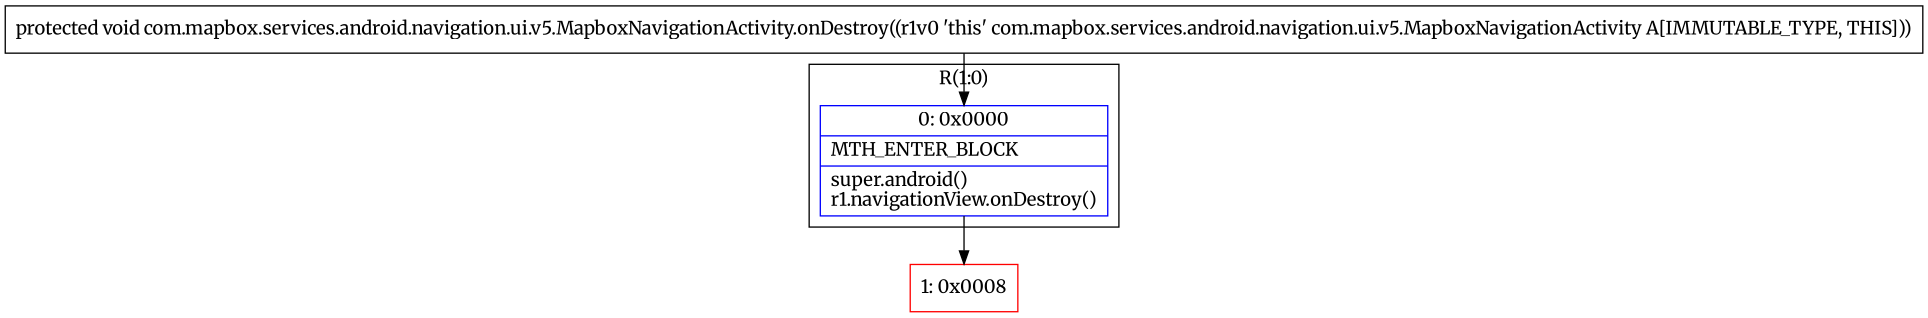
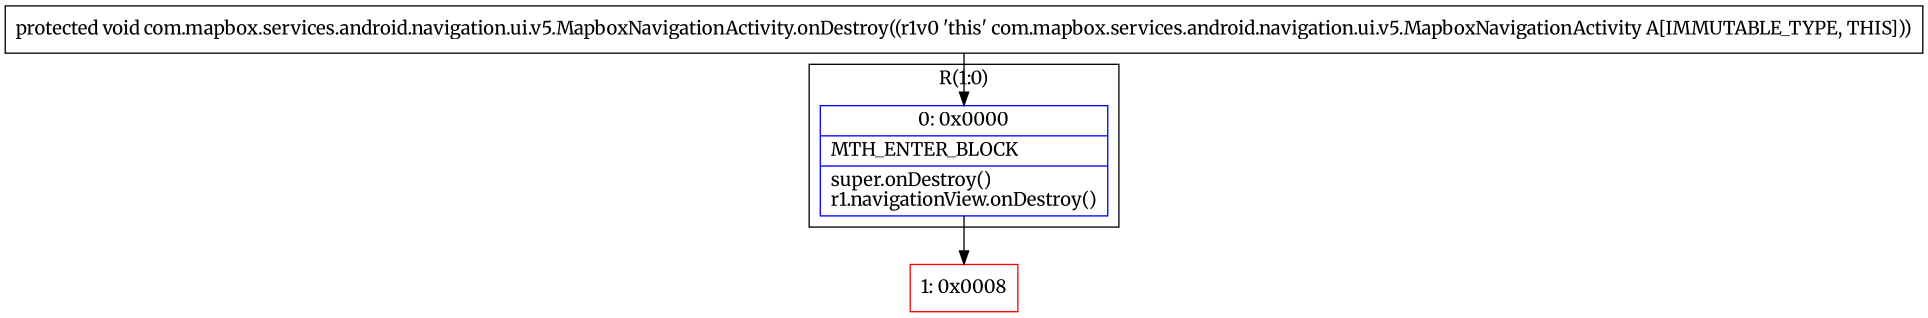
node "0: 0x0000": text "super.android()" -> "super.onDestroy()"
